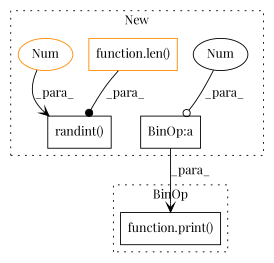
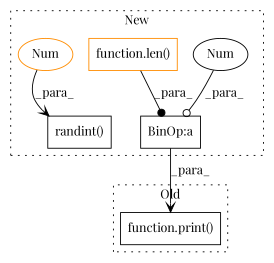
edge "function.len()" -> "randint()": now "function.len()" -> "BinOp:a"
cluster "BinOp": label "BinOp" -> "Old"
